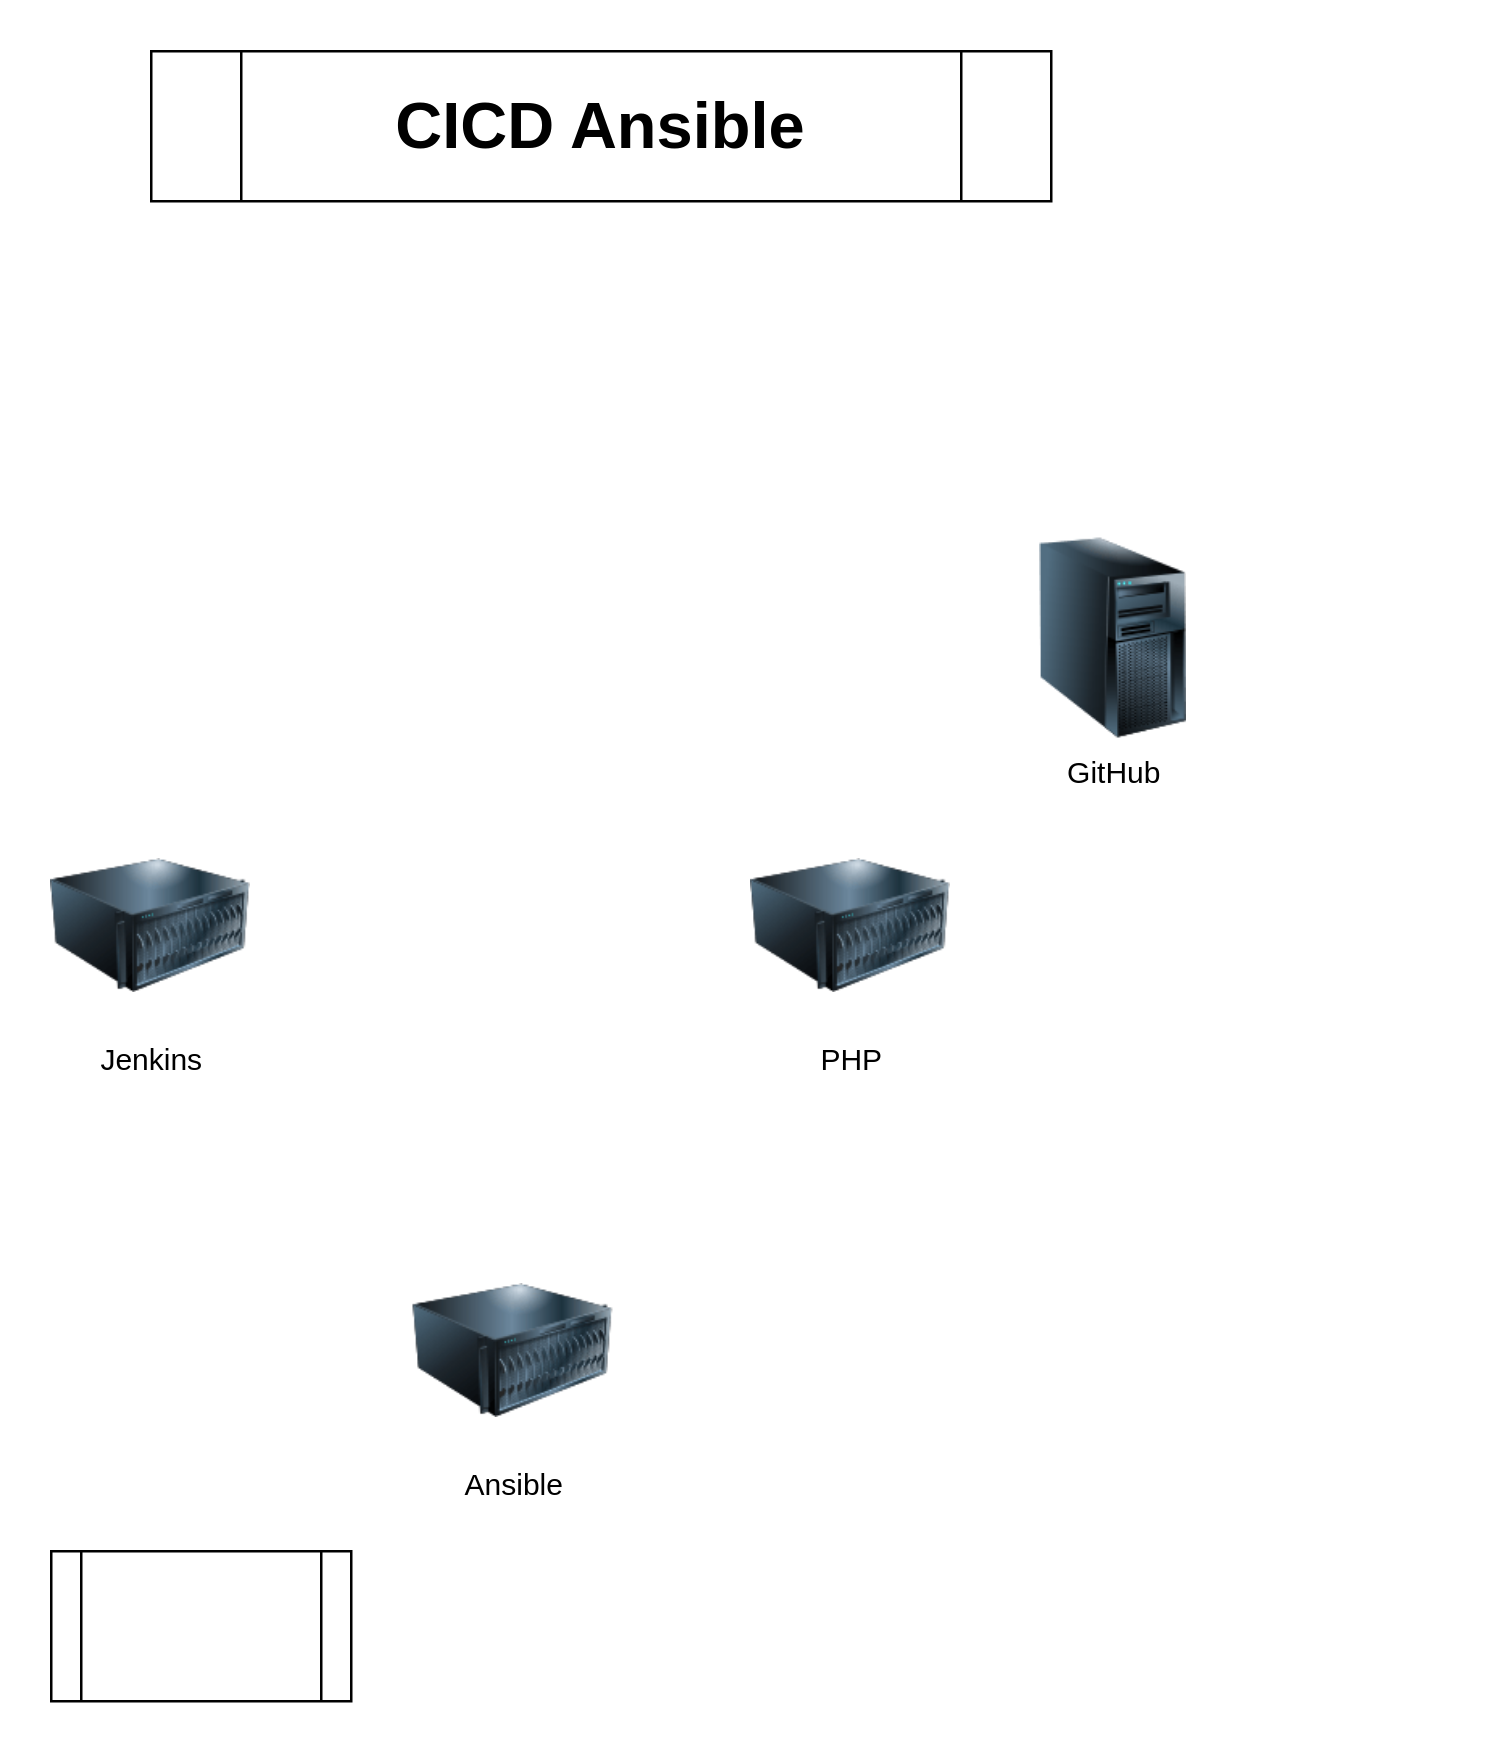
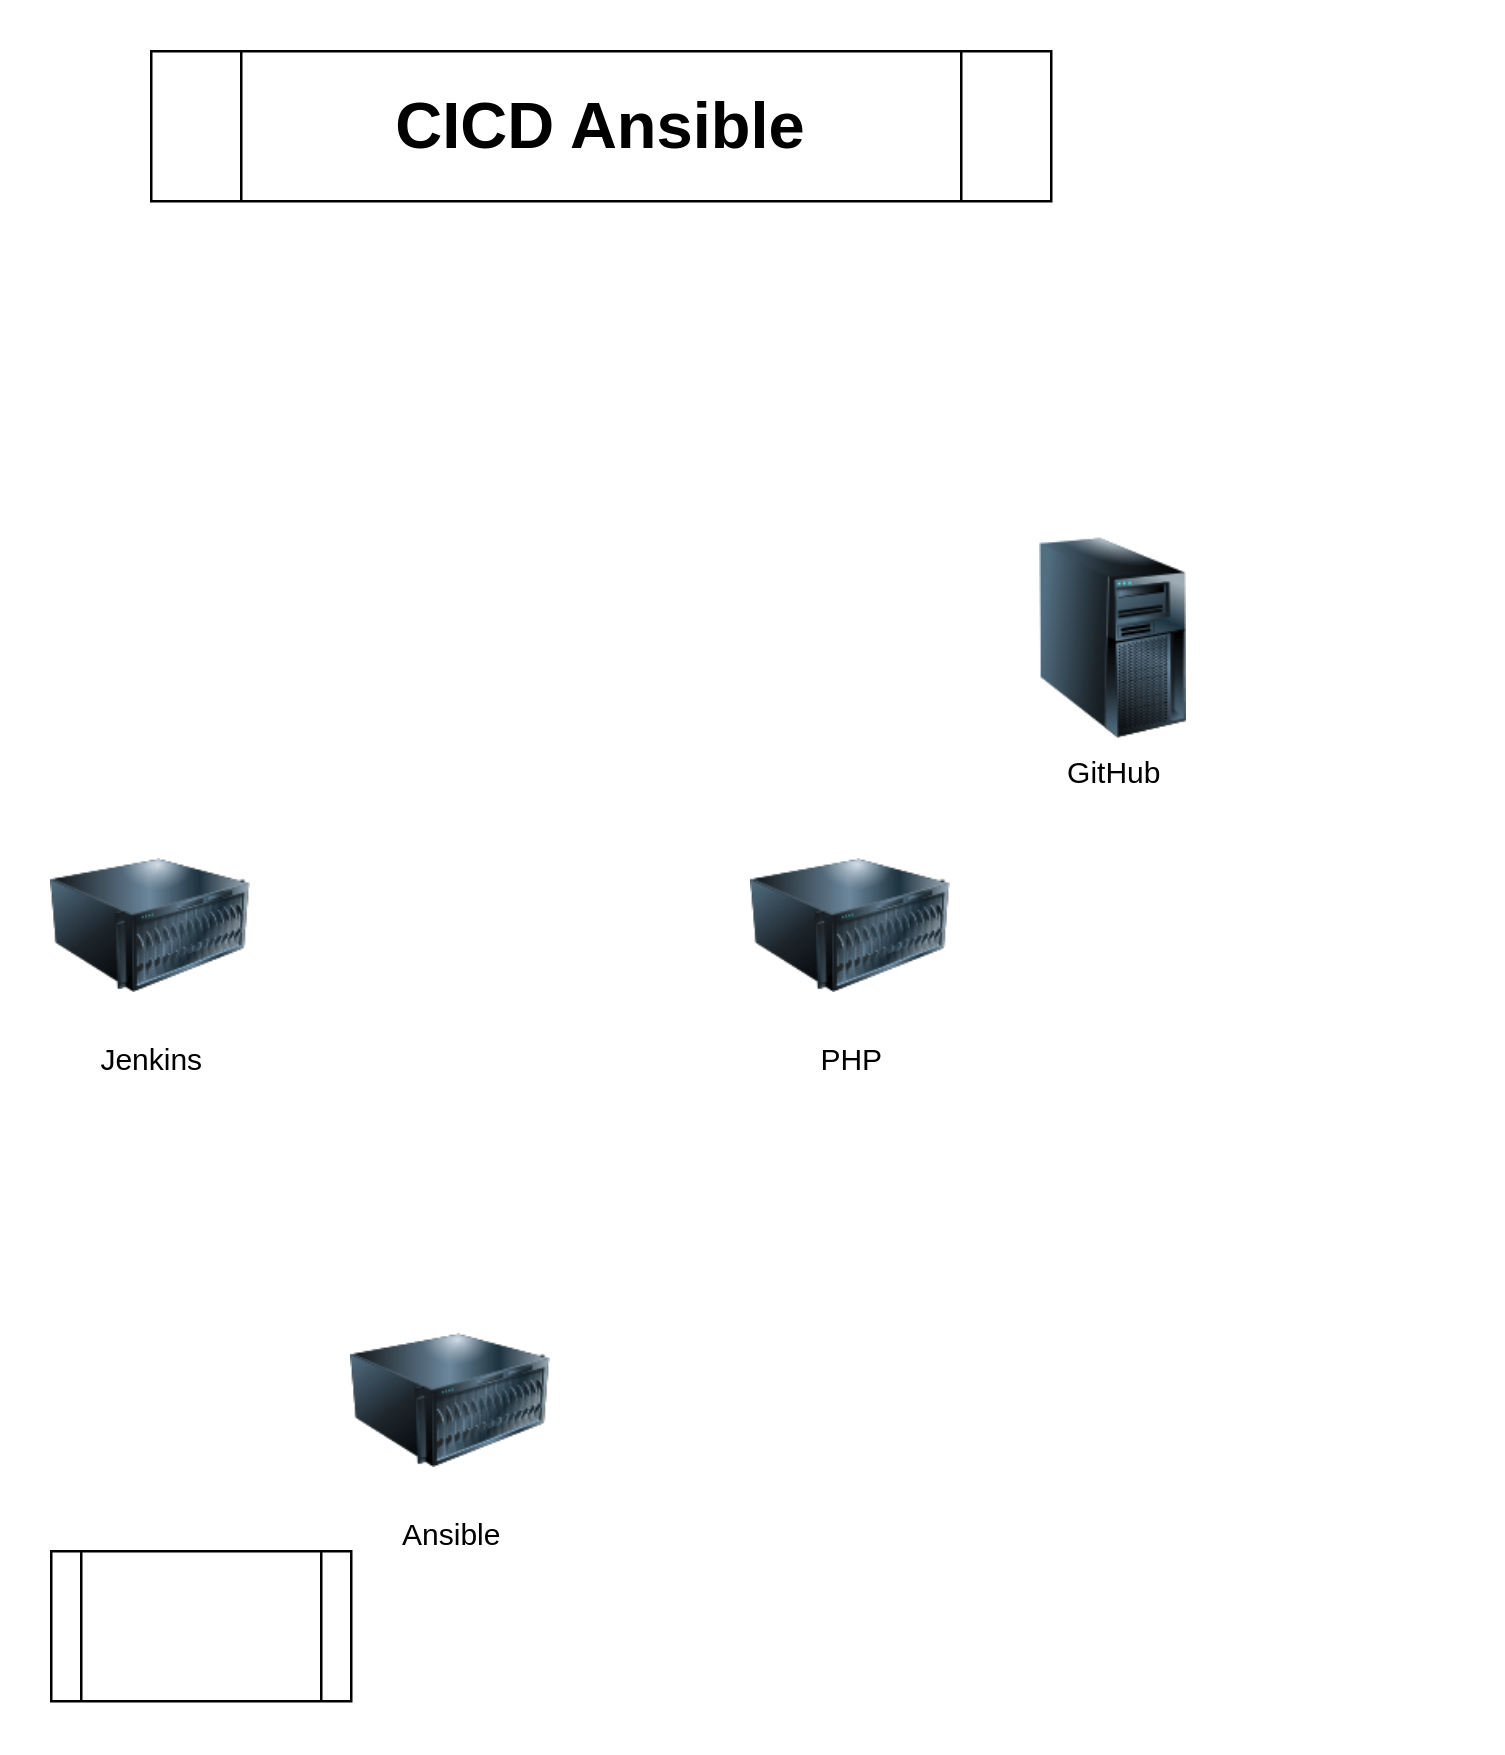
node "Ansible": moved (514, 1351) -> (451, 1401)
